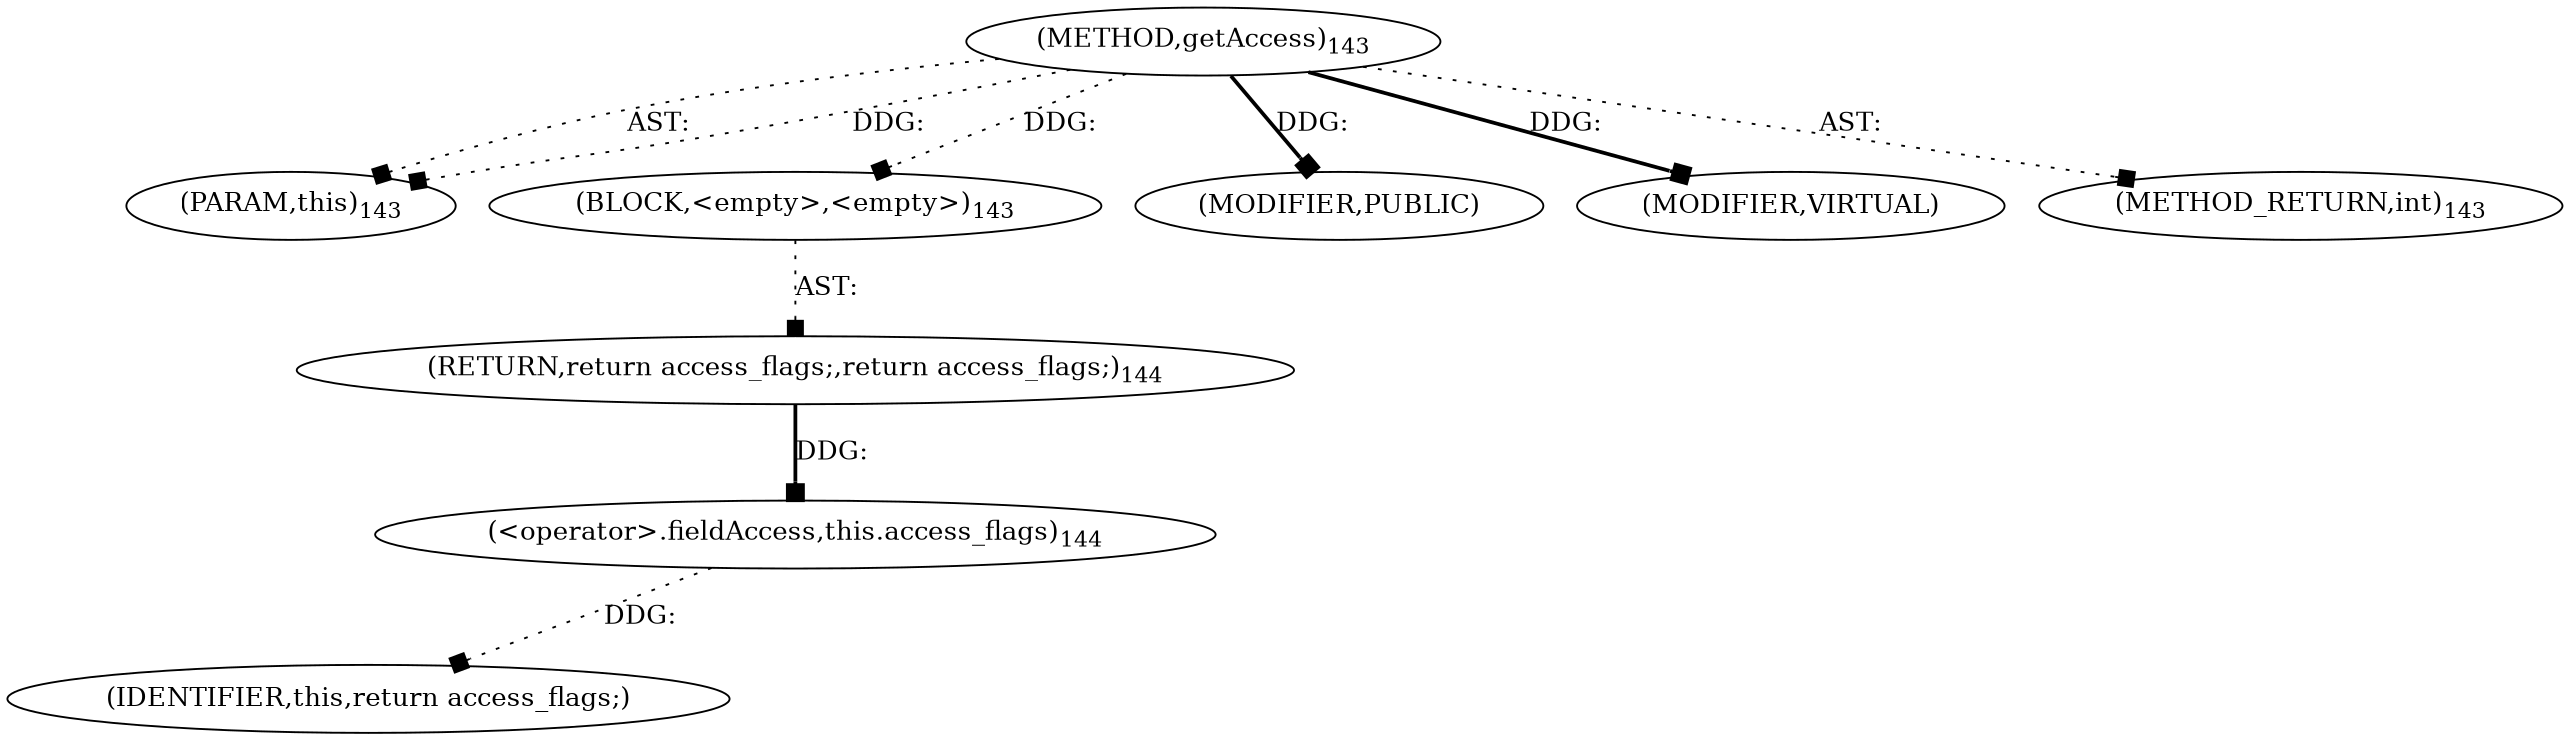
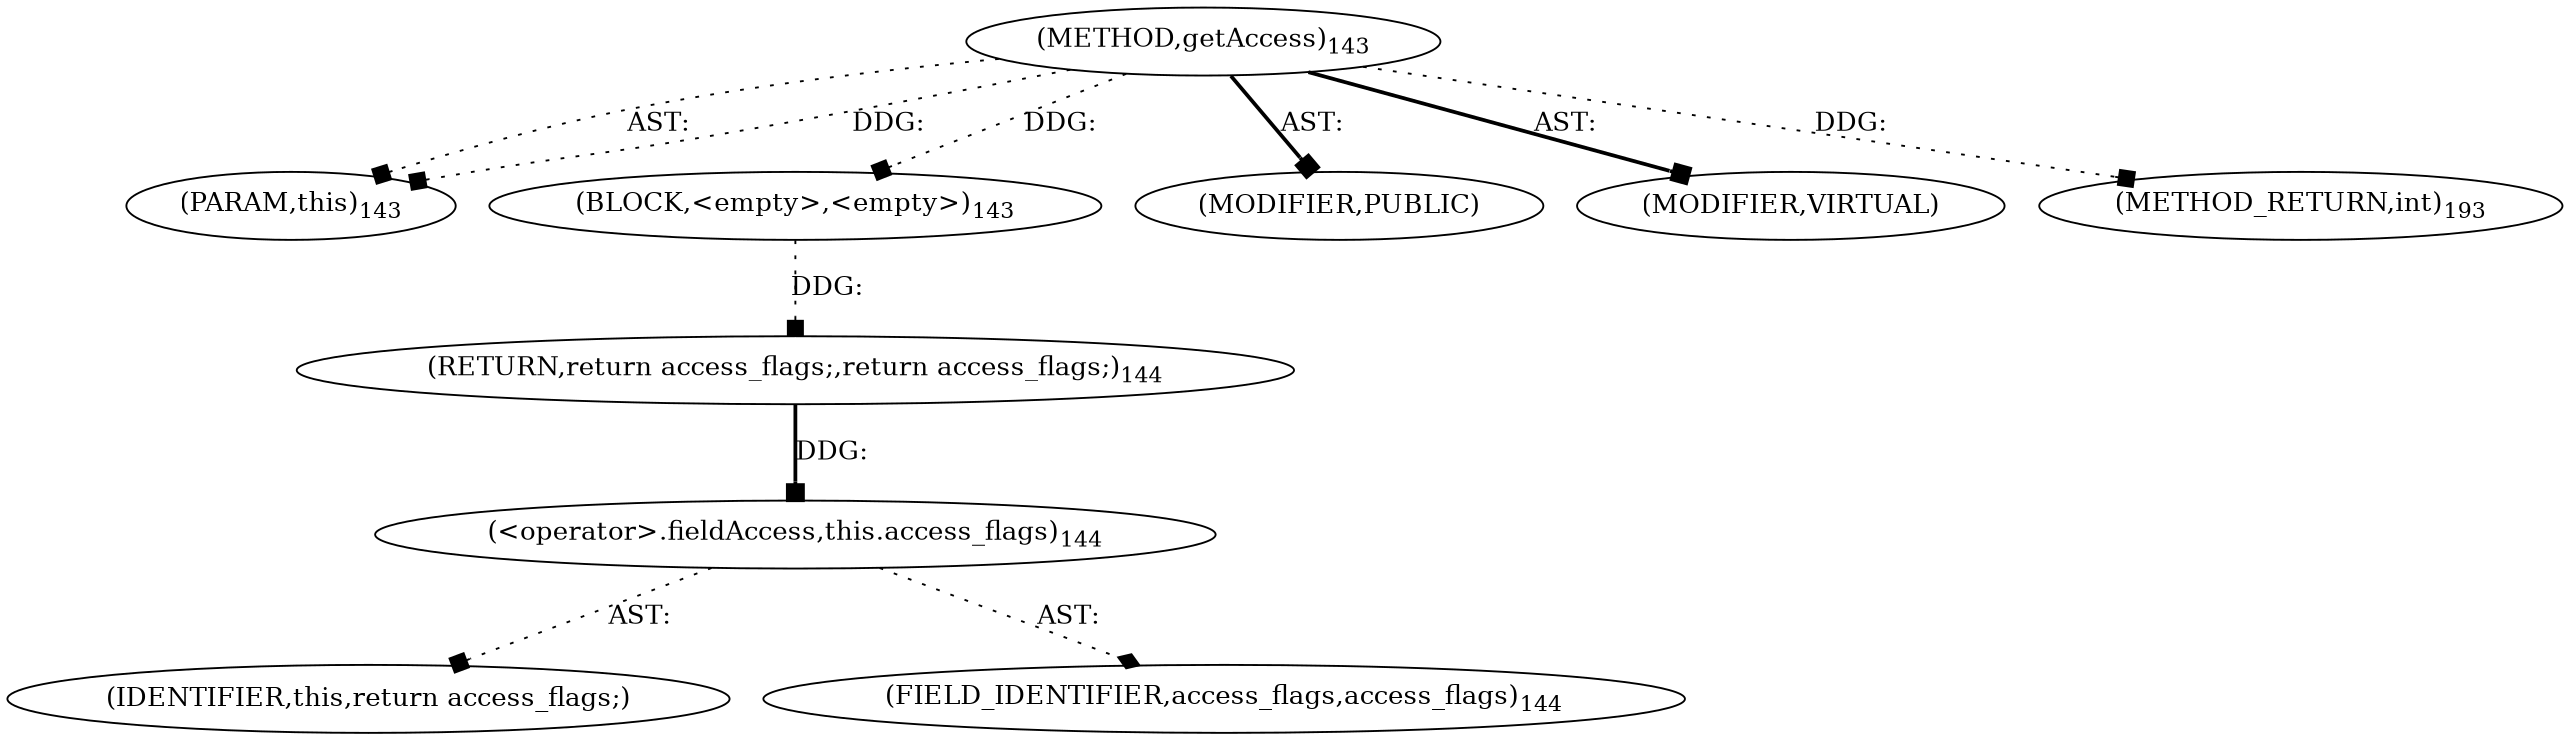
edge "(METHOD,getAccess)" -> "(MODIFIER,PUBLIC)": label "DDG: " -> "AST: "
edge "(METHOD,getAccess)" -> "(MODIFIER,VIRTUAL)": label "DDG: " -> "AST: "
edge "(METHOD,getAccess)" -> "(METHOD_RETURN,int)": label "AST: " -> "DDG: "
node "(METHOD_RETURN,int)": text "143" -> "193"
edge "(BLOCK,<empty>,<empty>)" -> "(RETURN,return access_flags;,return access_flags;)": label "AST: " -> "DDG: "
edge "(<operator>.fieldAccess,this.access_flags)" -> "(IDENTIFIER,this,return access_flags;)": label "DDG: " -> "AST: "
node "(FIELD_IDENTIFIER,access_flags,access_flags)": added
